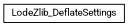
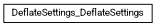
node "LodeZlib_DeflateSettings": label "LodeZlib_DeflateSettings" -> "DeflateSettings_DeflateSettings"
